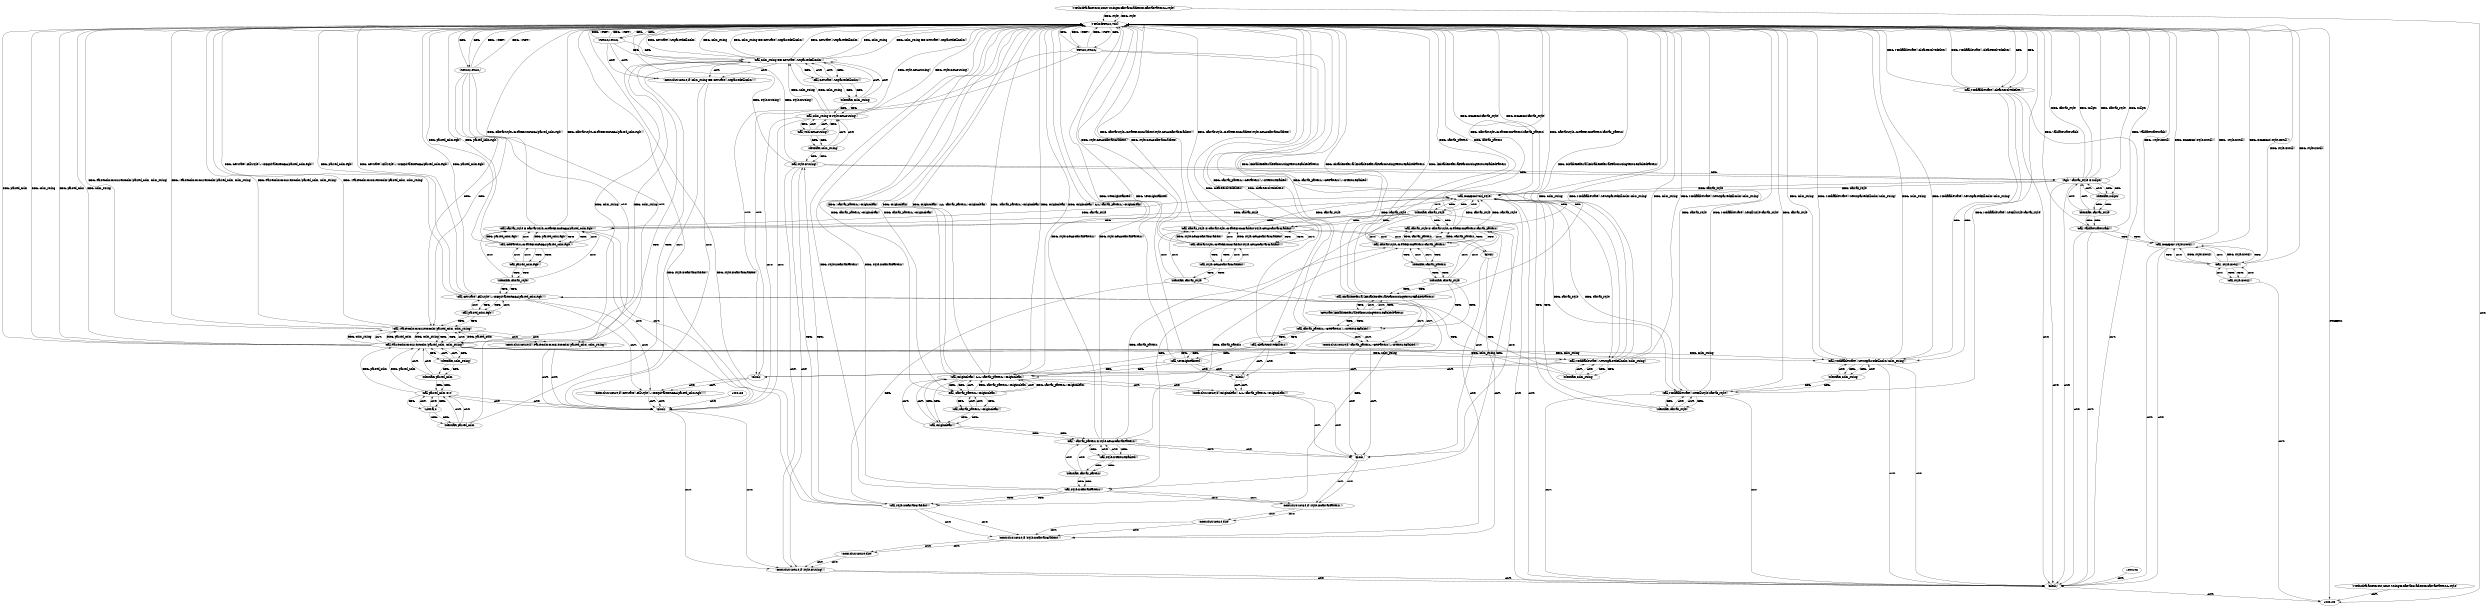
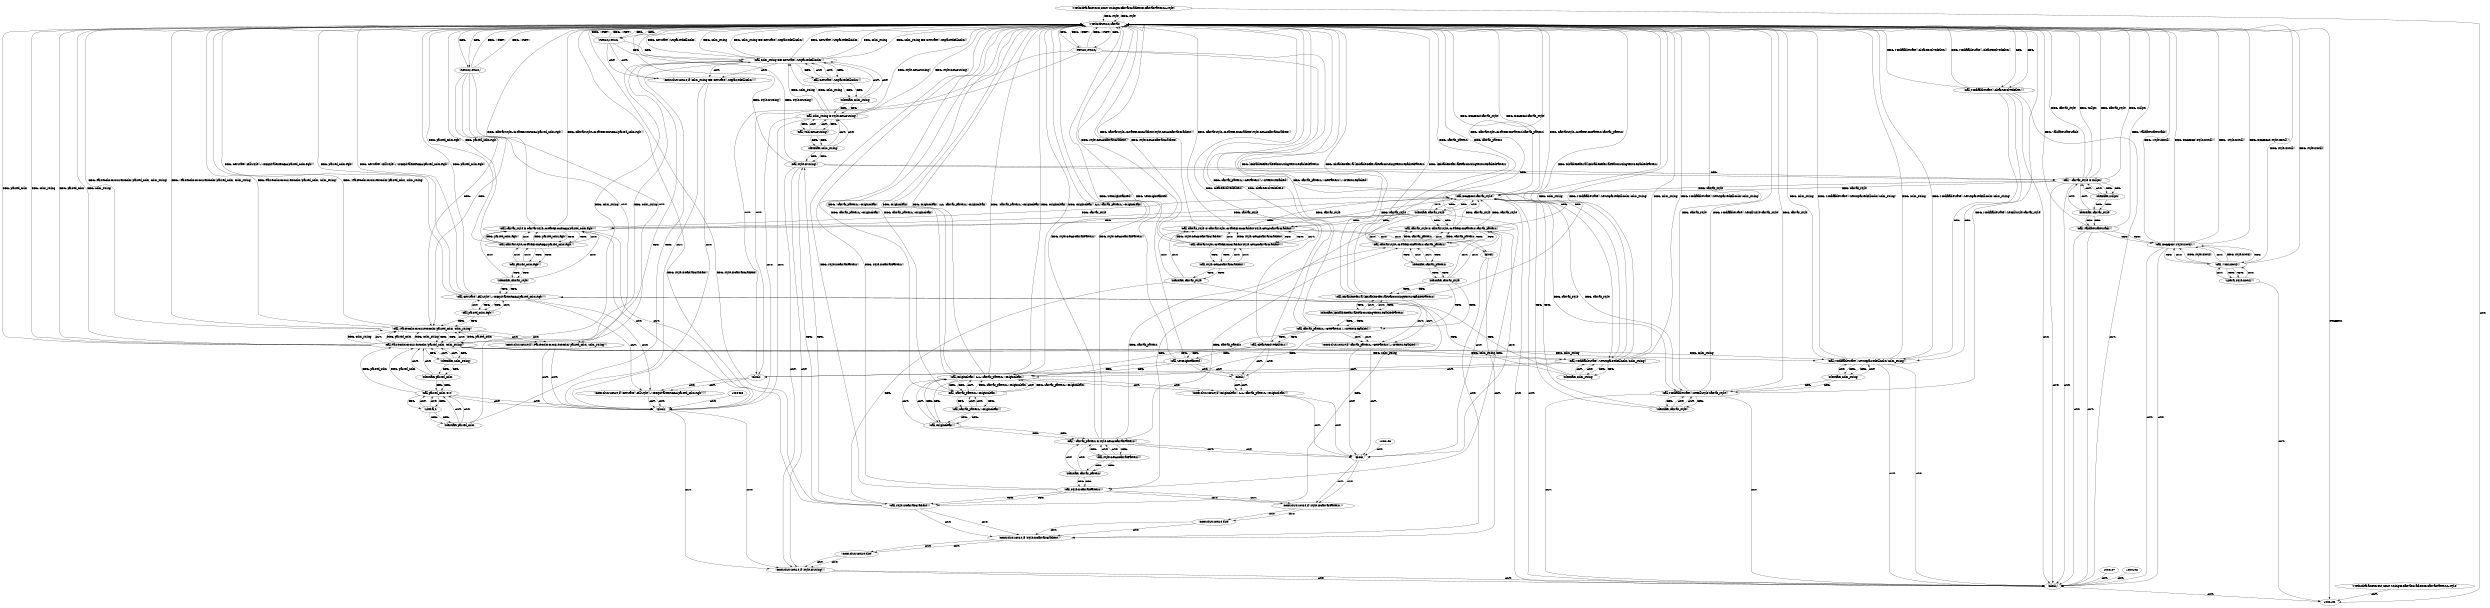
node "(MethodReturn,void)": label "(MethodReturn,void)" -> "(MethodReturn,canvas)"
node "(Rgb,* canvas_style = nullptr)": label "(Rgb,* canvas_style = nullptr)" -> "(Call,* canvas_style = nullptr)"
node "(Call,DCHECK(void_style))": label "(Call,DCHECK(void_style))" -> "(Call,DCHECK(canvas_style))"
node "(Call,GetPattern::CreateFromRGBA(parsed_color.Rgb()))": label "(Call,GetPattern::CreateFromRGBA(parsed_color.Rgb()))" -> "(Call,CanvasStyle::CreateFromRGBA(parsed_color.Rgb()))"
node "(Call,!style.IsNull())": label "(Call,!style.IsNull())" -> "(Call,!void.IsNull())"
node "(Call,style.IsNull())": label "(Call,style.IsNull())" -> "(Literal,style.IsNull())"
node "(GetState,kDisableDeferralReasonUsingTextureBackedPattern)": label "(GetState,kDisableDeferralReasonUsingTextureBackedPattern)" -> "(Identifier,kDisableDeferralReasonUsingTextureBackedPattern)"
node "1000123": label "1000123" -> "1000423"
node "1000156": added
node "(Call,style.IsTextureBacked())": label "(Call,style.IsTextureBacked())" -> "(Call,style.GetAsCanvasPattern())"
node "1000107": added
